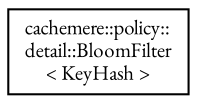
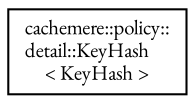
node "cachemere::policy:: detail::BloomFilter < KeyHash >": label "cachemere::policy:: detail::BloomFilter < KeyHash >" -> "cachemere::policy:: detail::KeyHash < KeyHash >"
